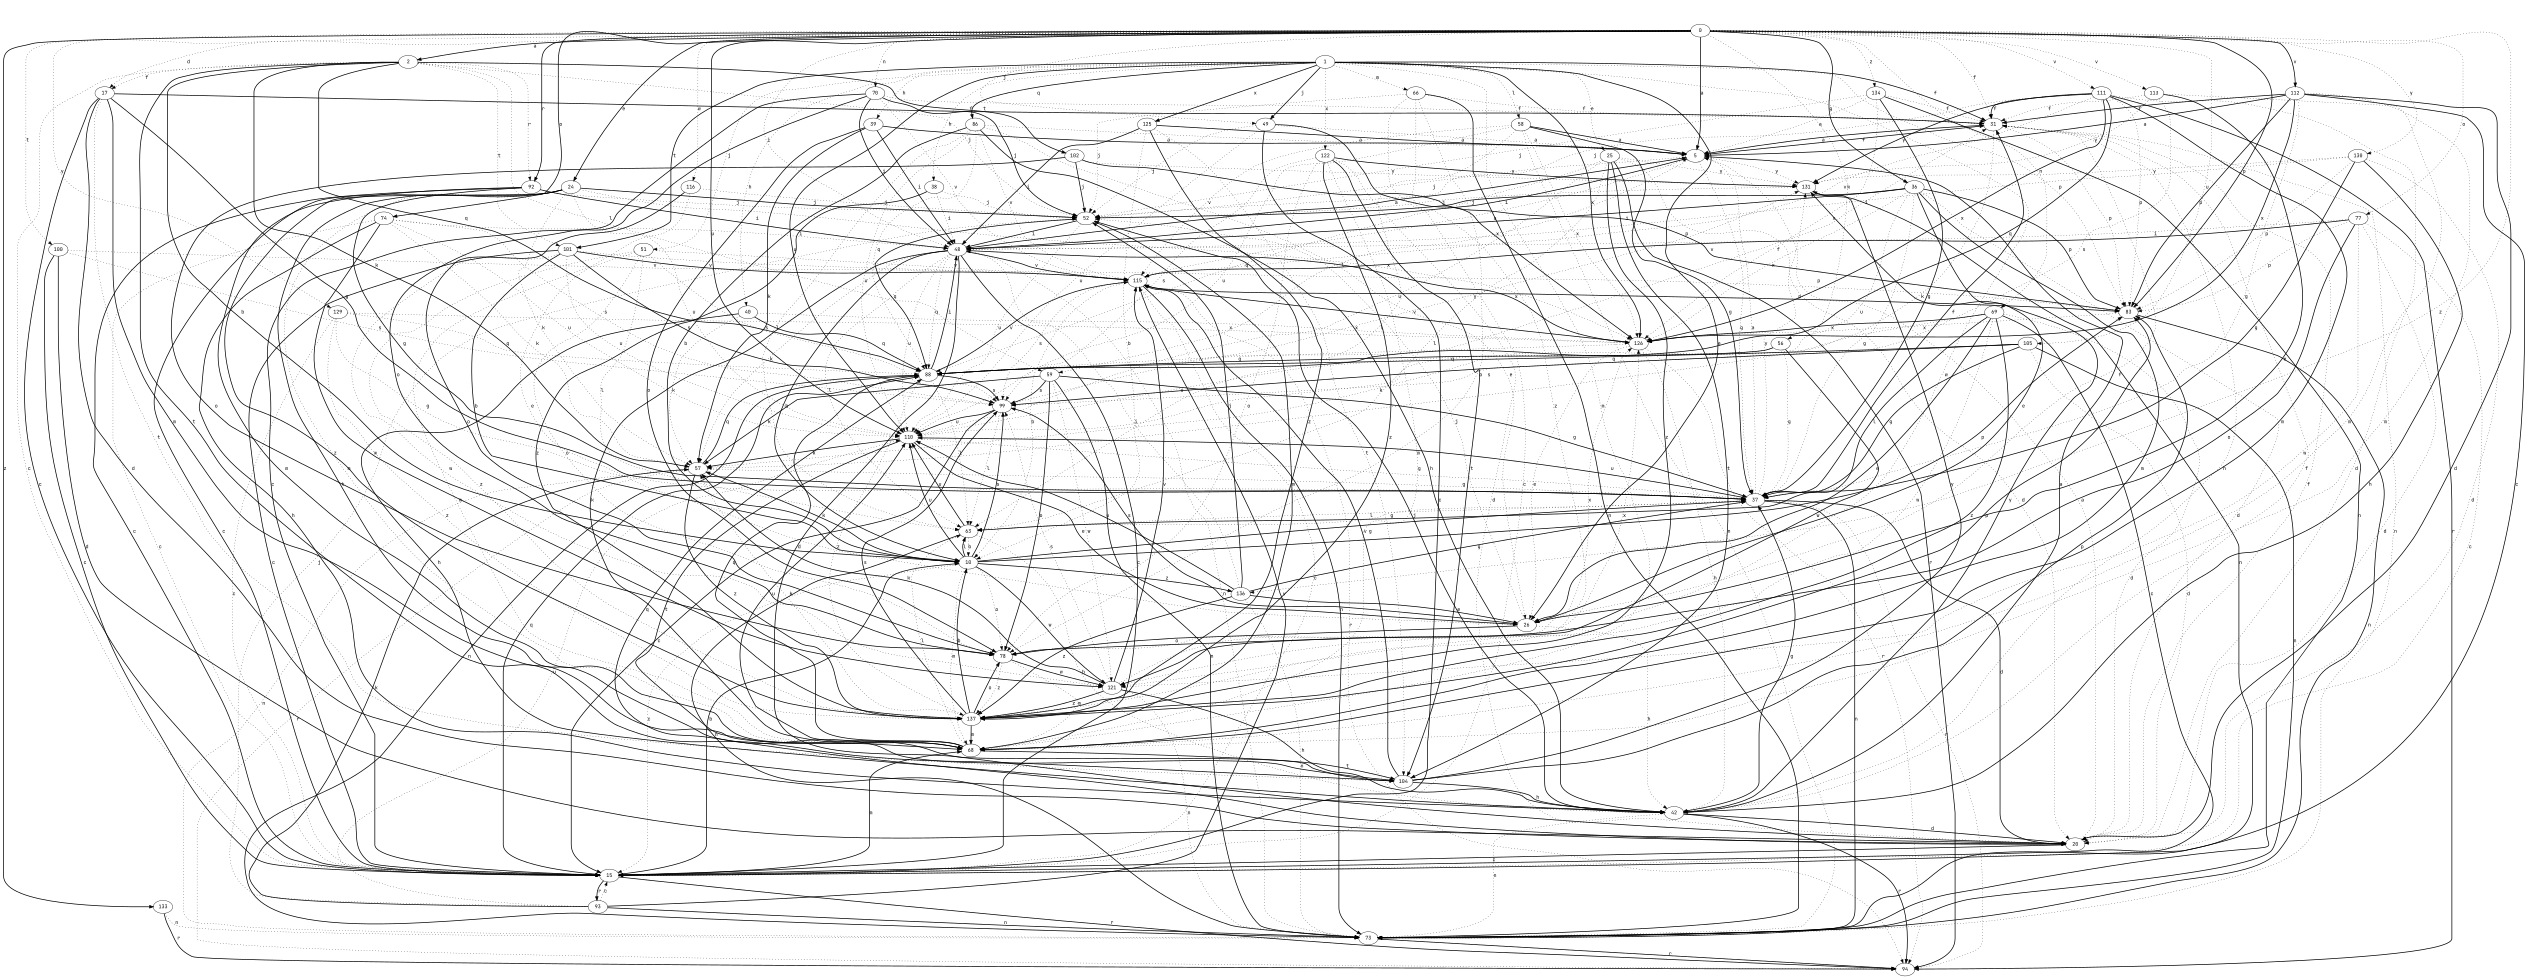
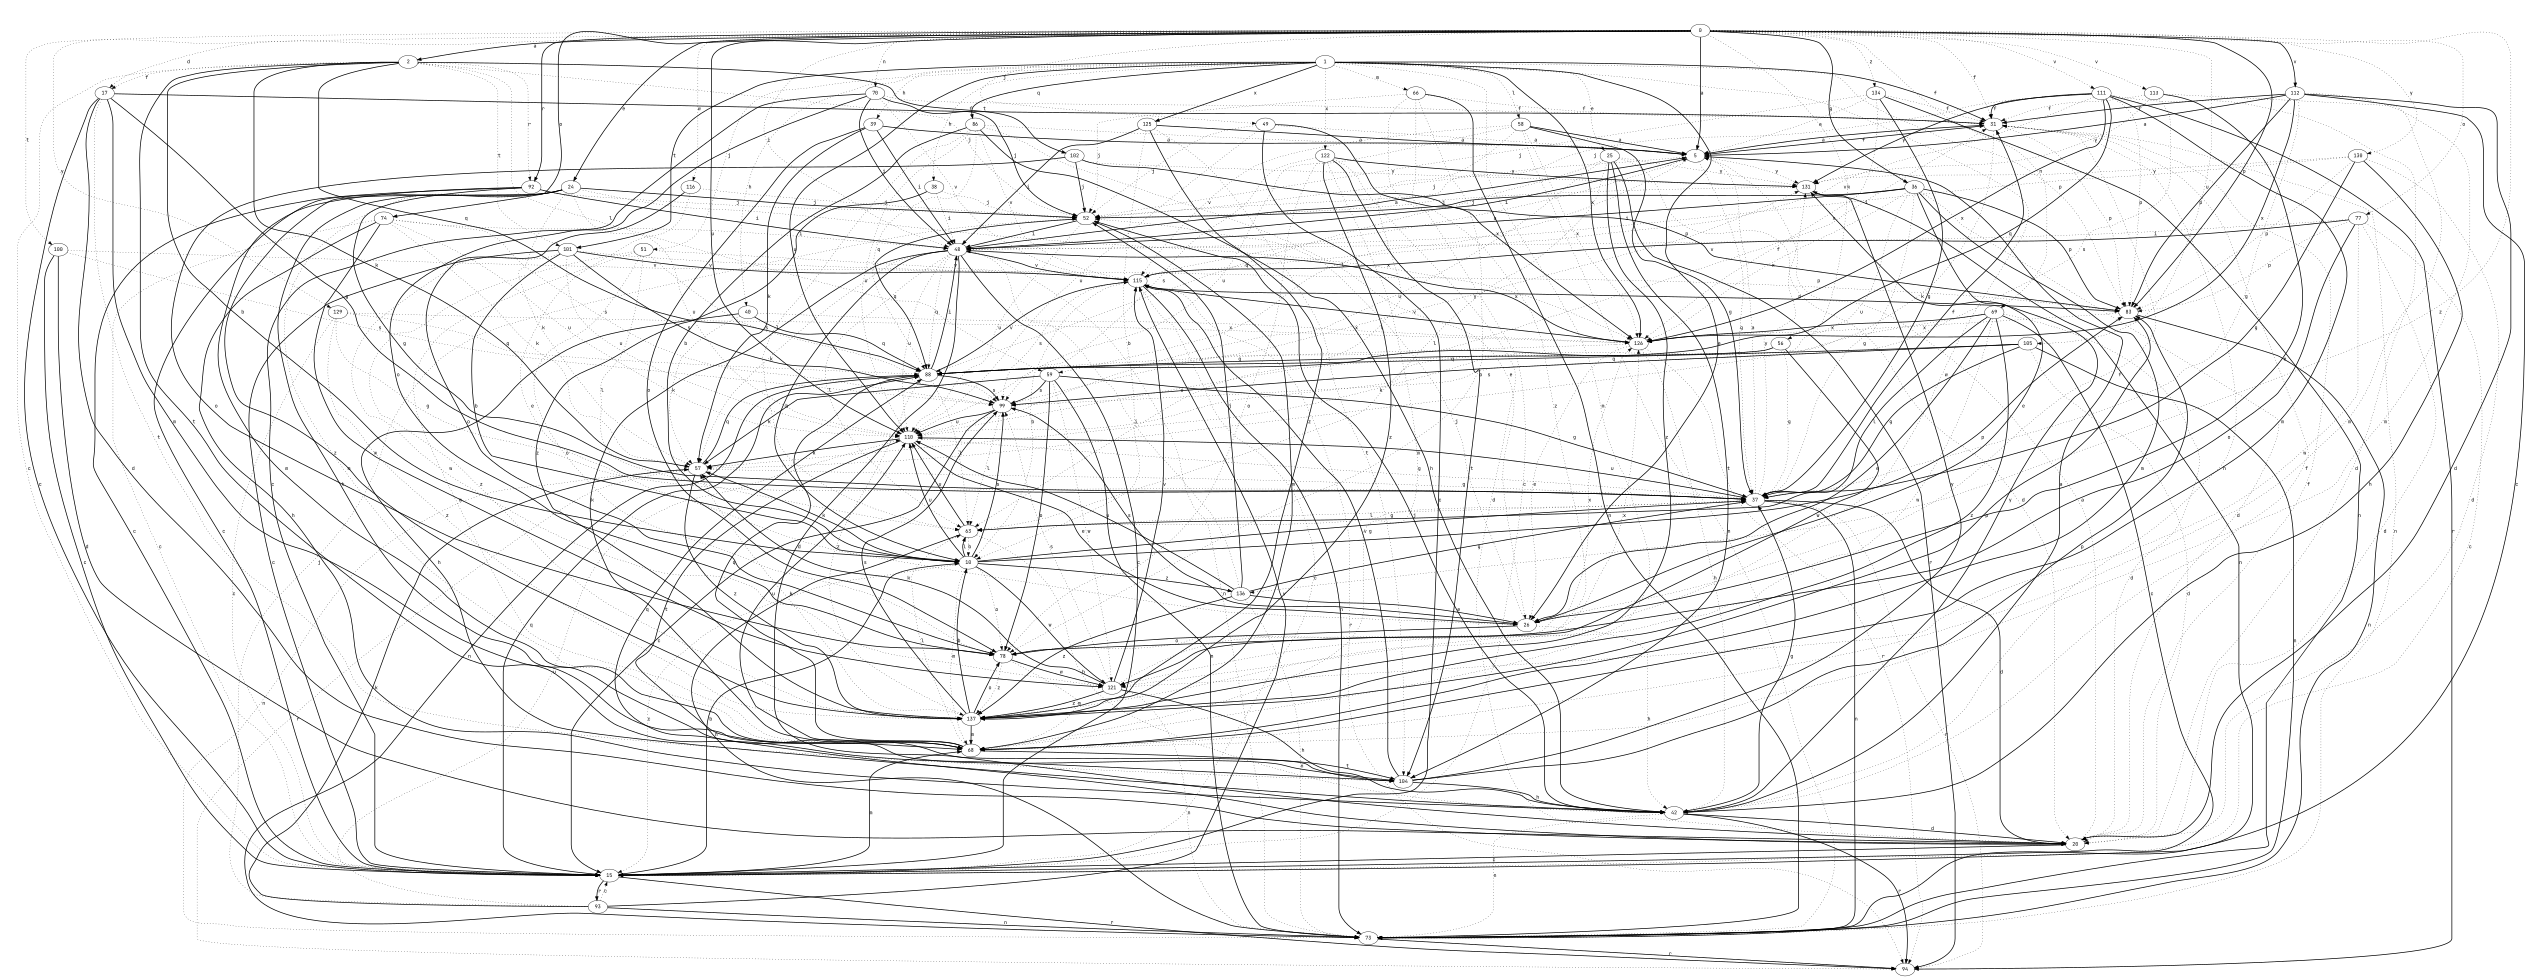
edge "1" -> "49": removed, label "j"
node "133": removed
